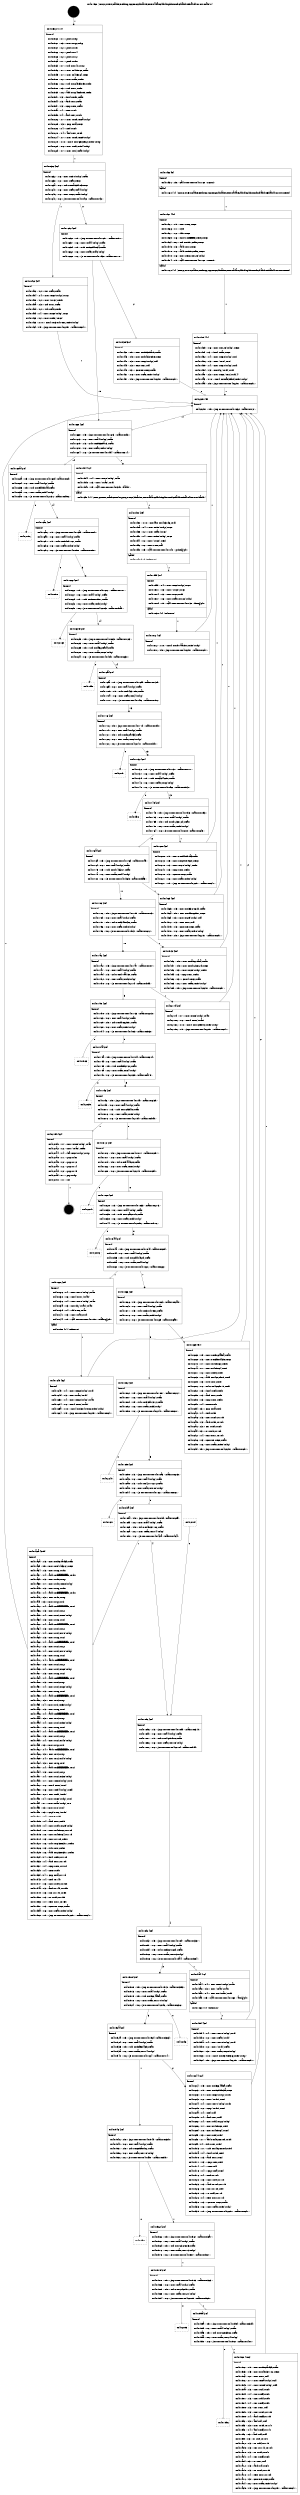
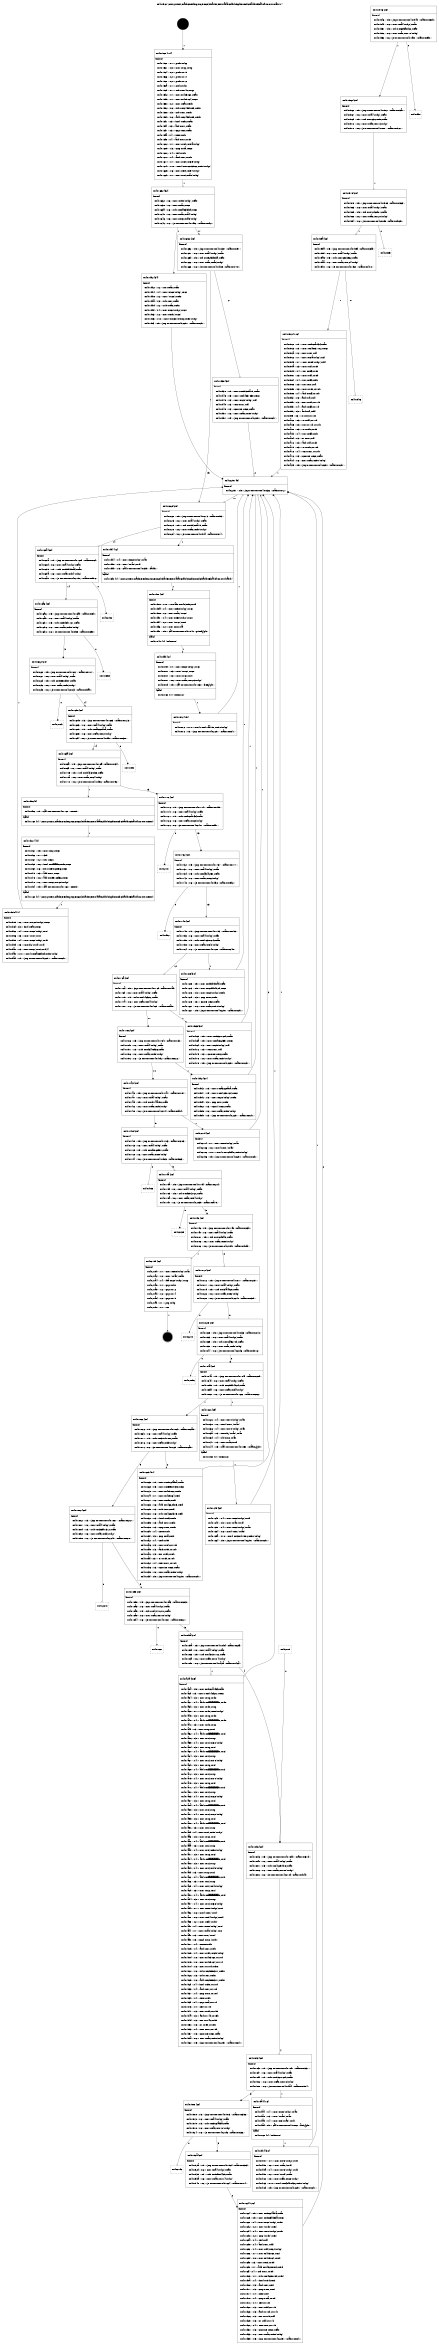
edge "0x4016fa [28]" -> "0x401d5c [5]": added, label "1"
edge "0x40192a [28]" -> "0x401946 [28]": removed, label "1"
